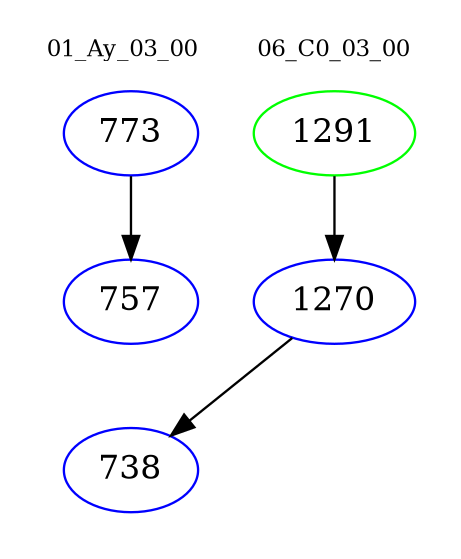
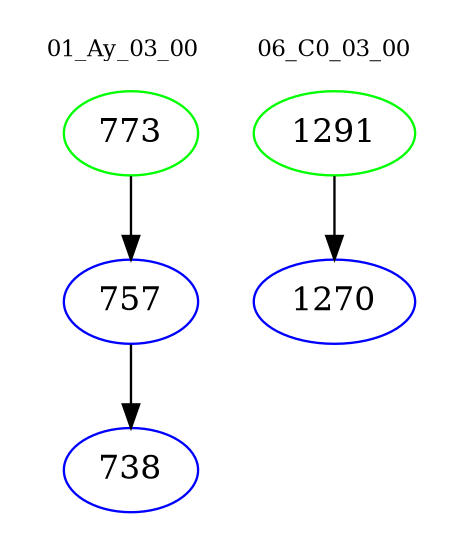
node "773": color blue -> green
edge "1270" -> "738": now "757" -> "738"
